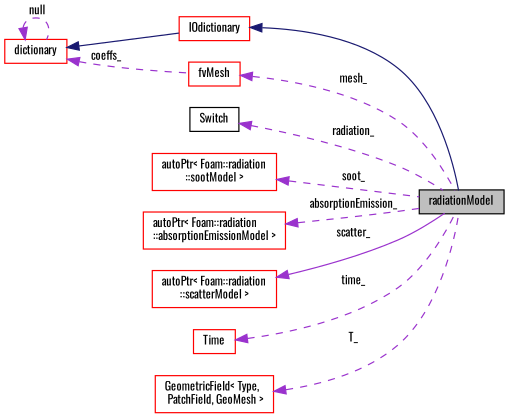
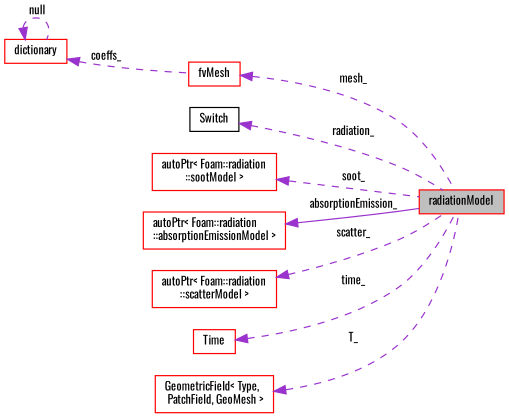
node "IOdictionary": removed
node "radiationModel": color black -> red
edge "radiationModel" -> "autoPtr< Foam::radiation ::absorptionEmissionModel >": style dashed -> solid
edge "radiationModel" -> "autoPtr< Foam::radiation ::scatterModel >": style solid -> dashed
